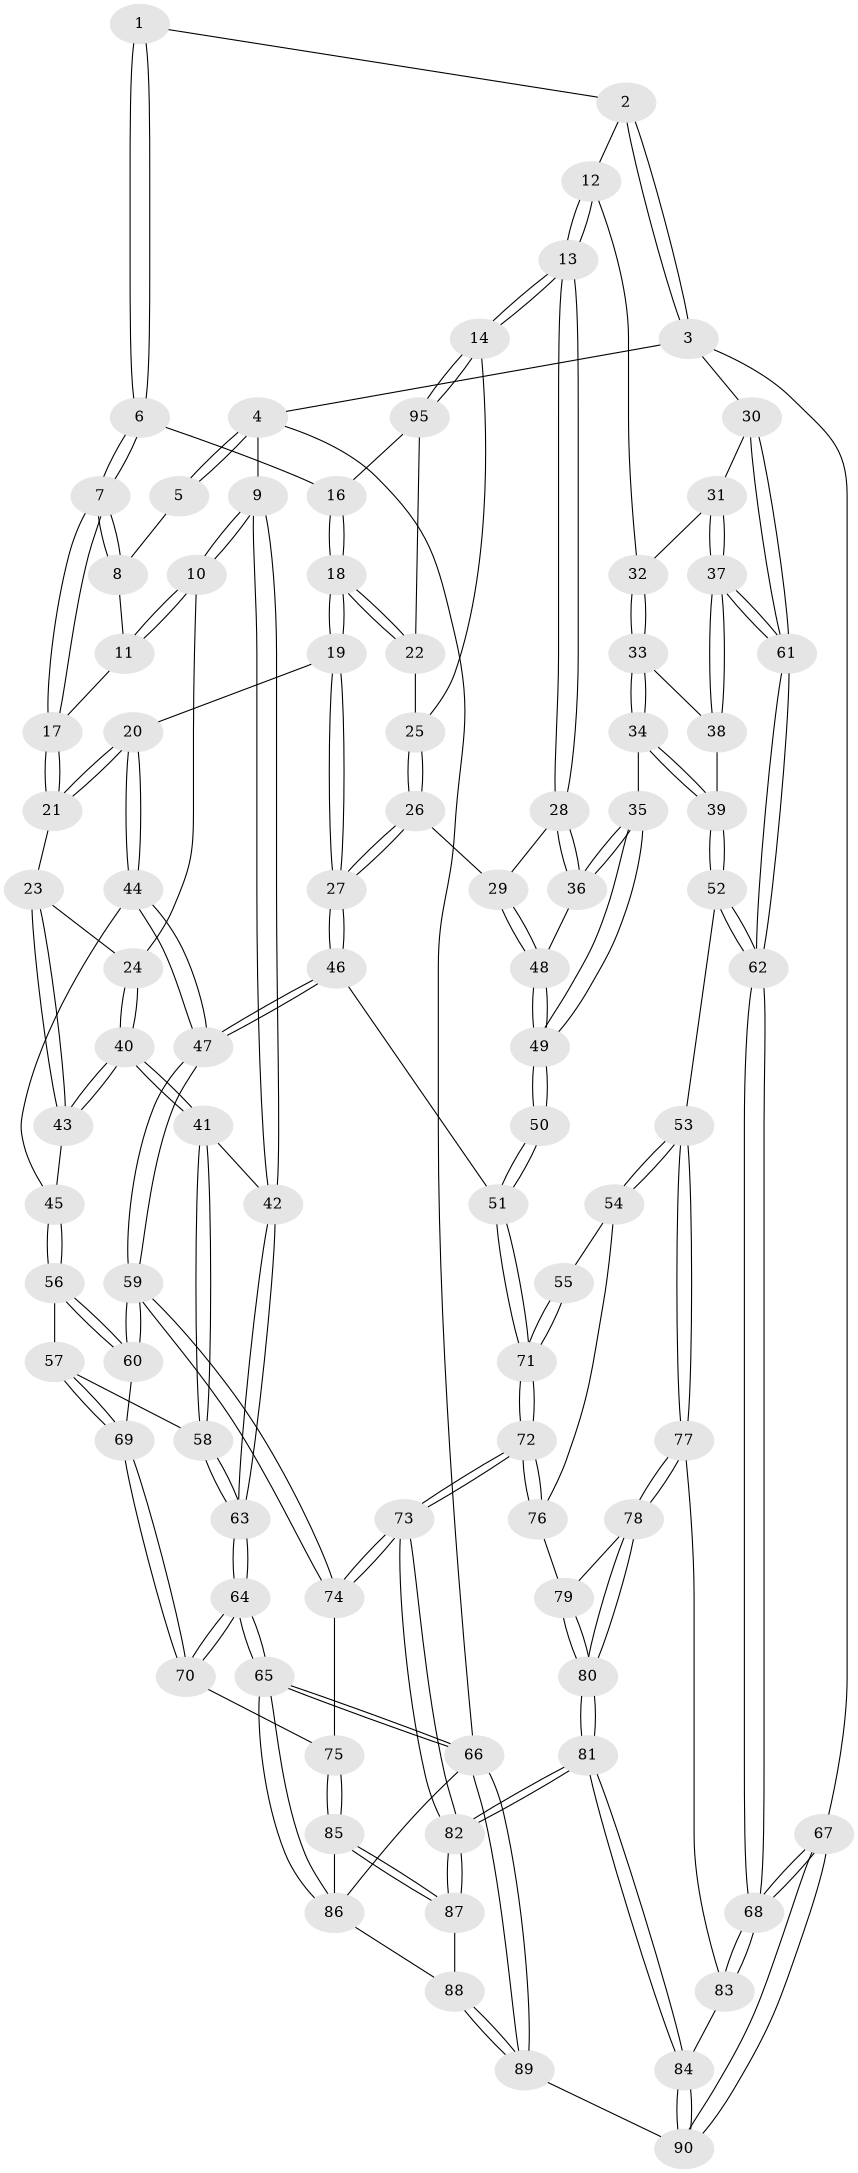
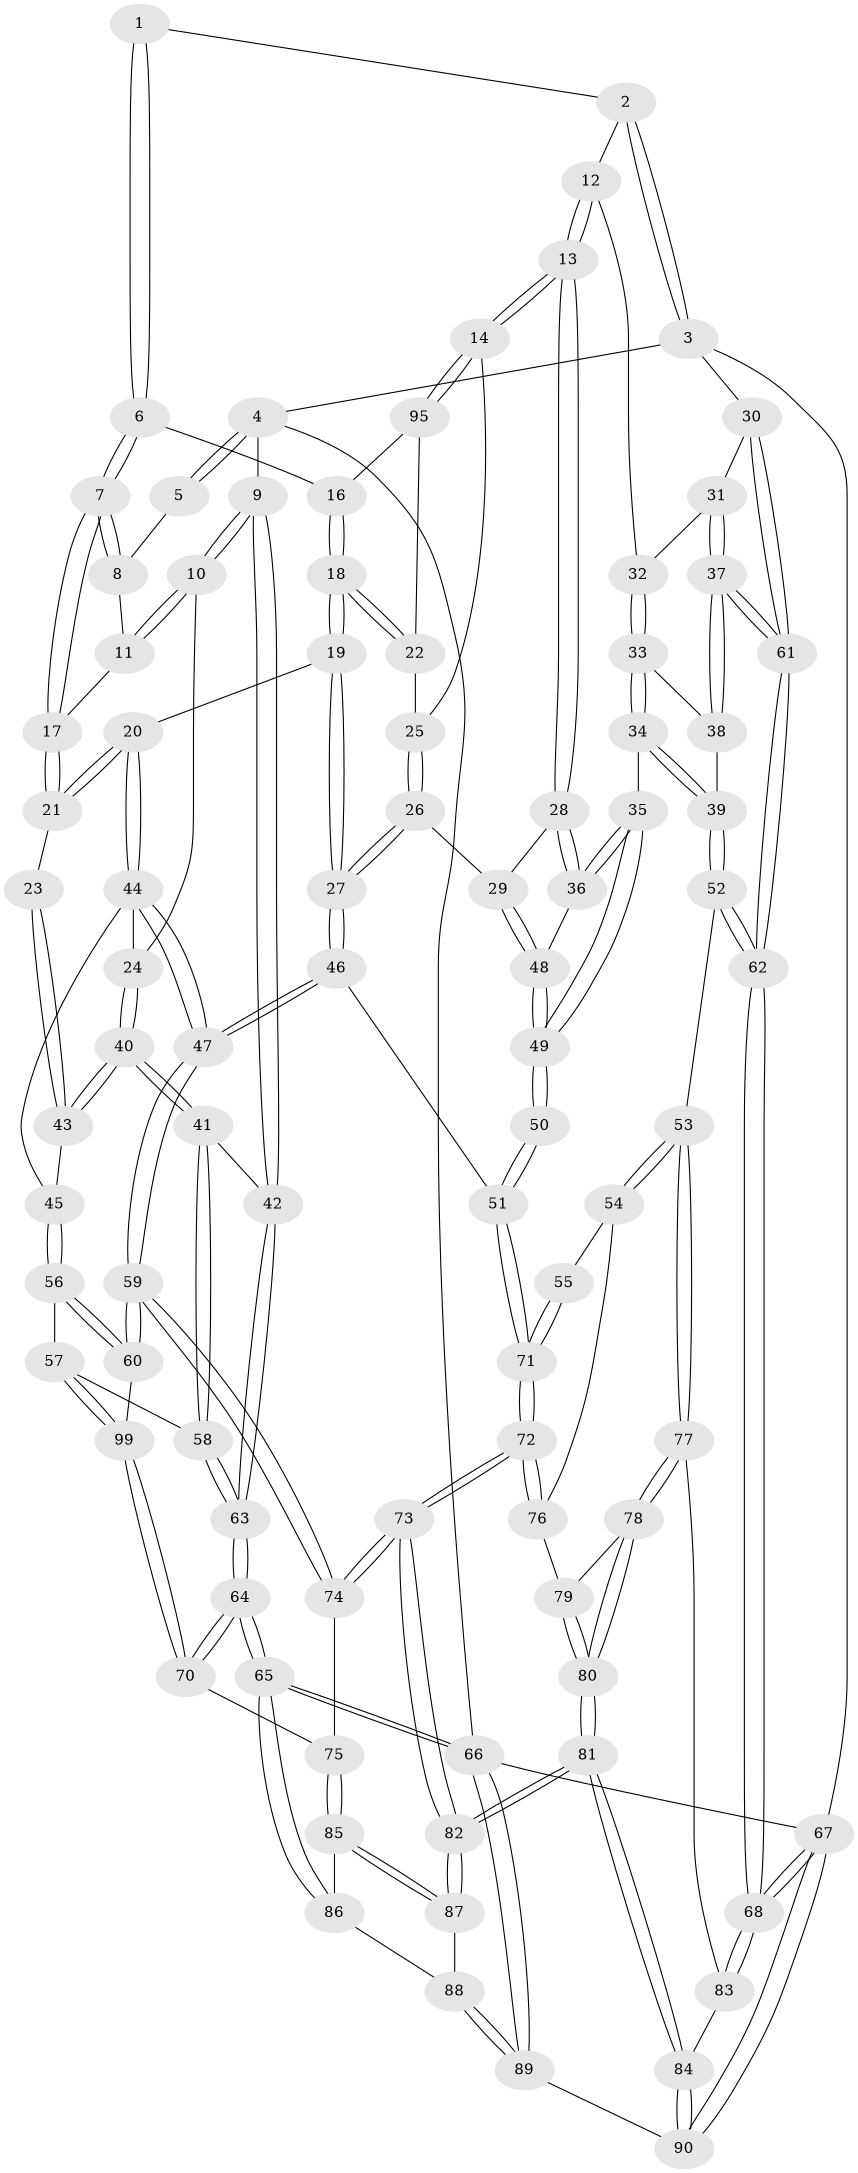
edge "23" -- "24": now "44" -- "24"
node "69": label "69" -> "99"
edge "66" -- "86": now "66" -- "67"
